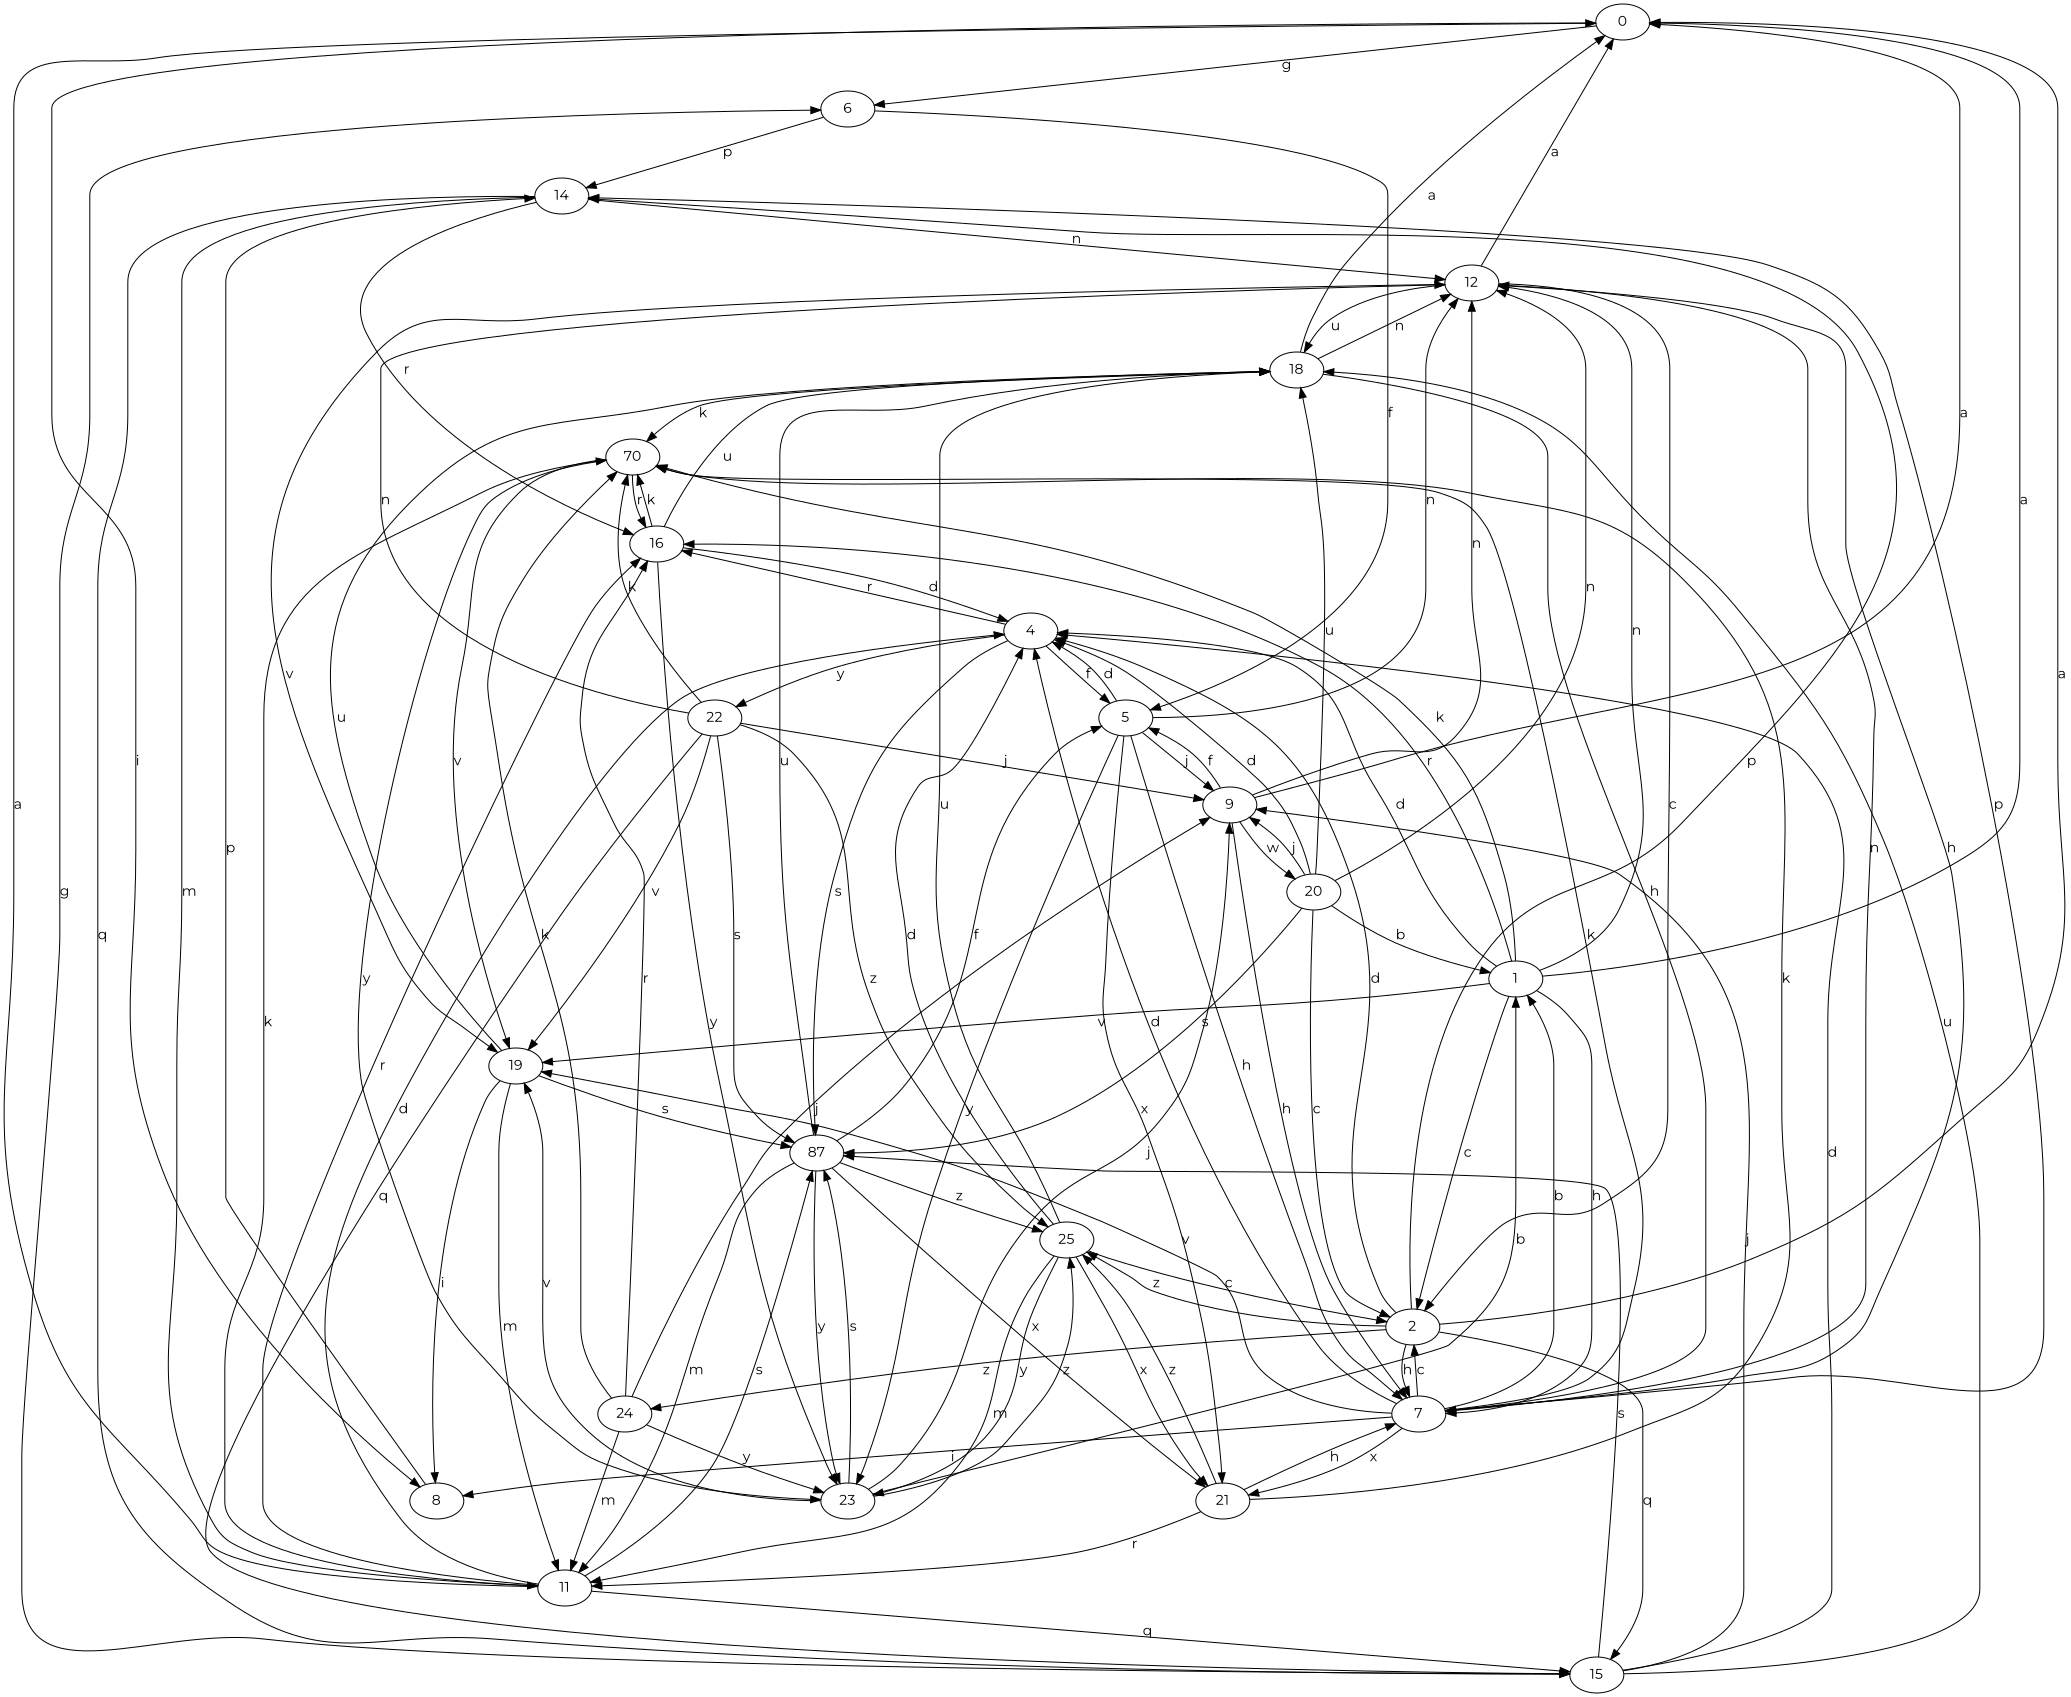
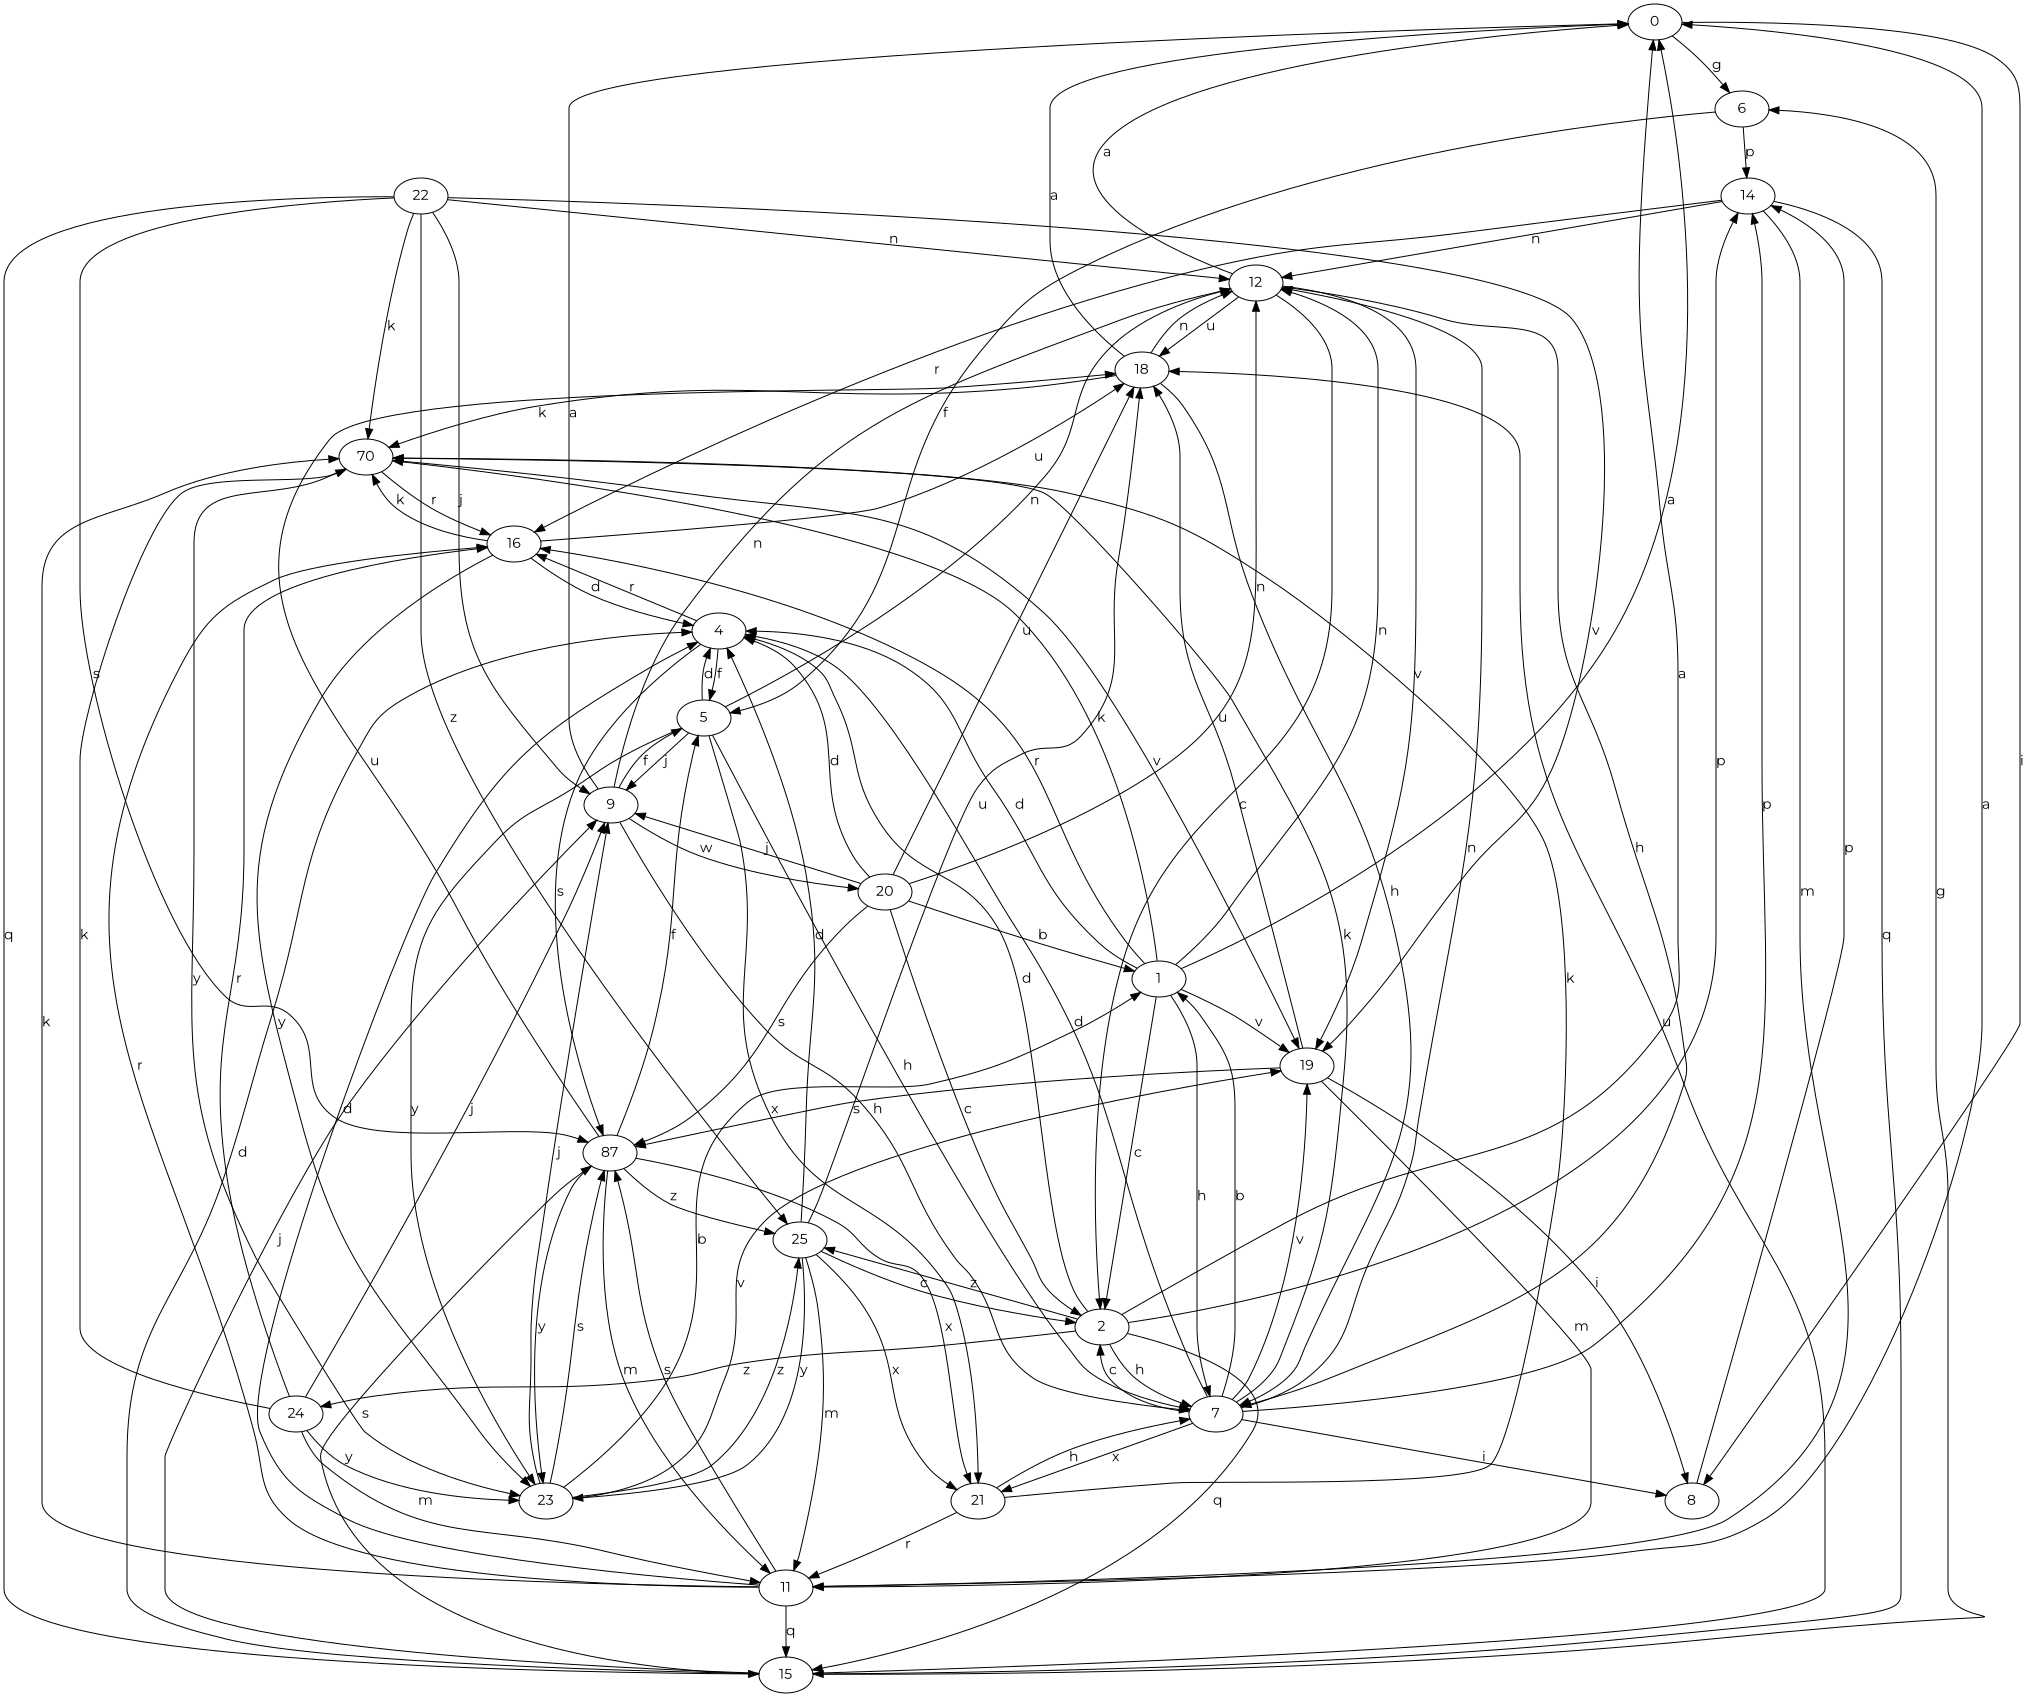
edge "4" -> "22": removed, label "y"
edge "21" -> "25": removed, label "z"
